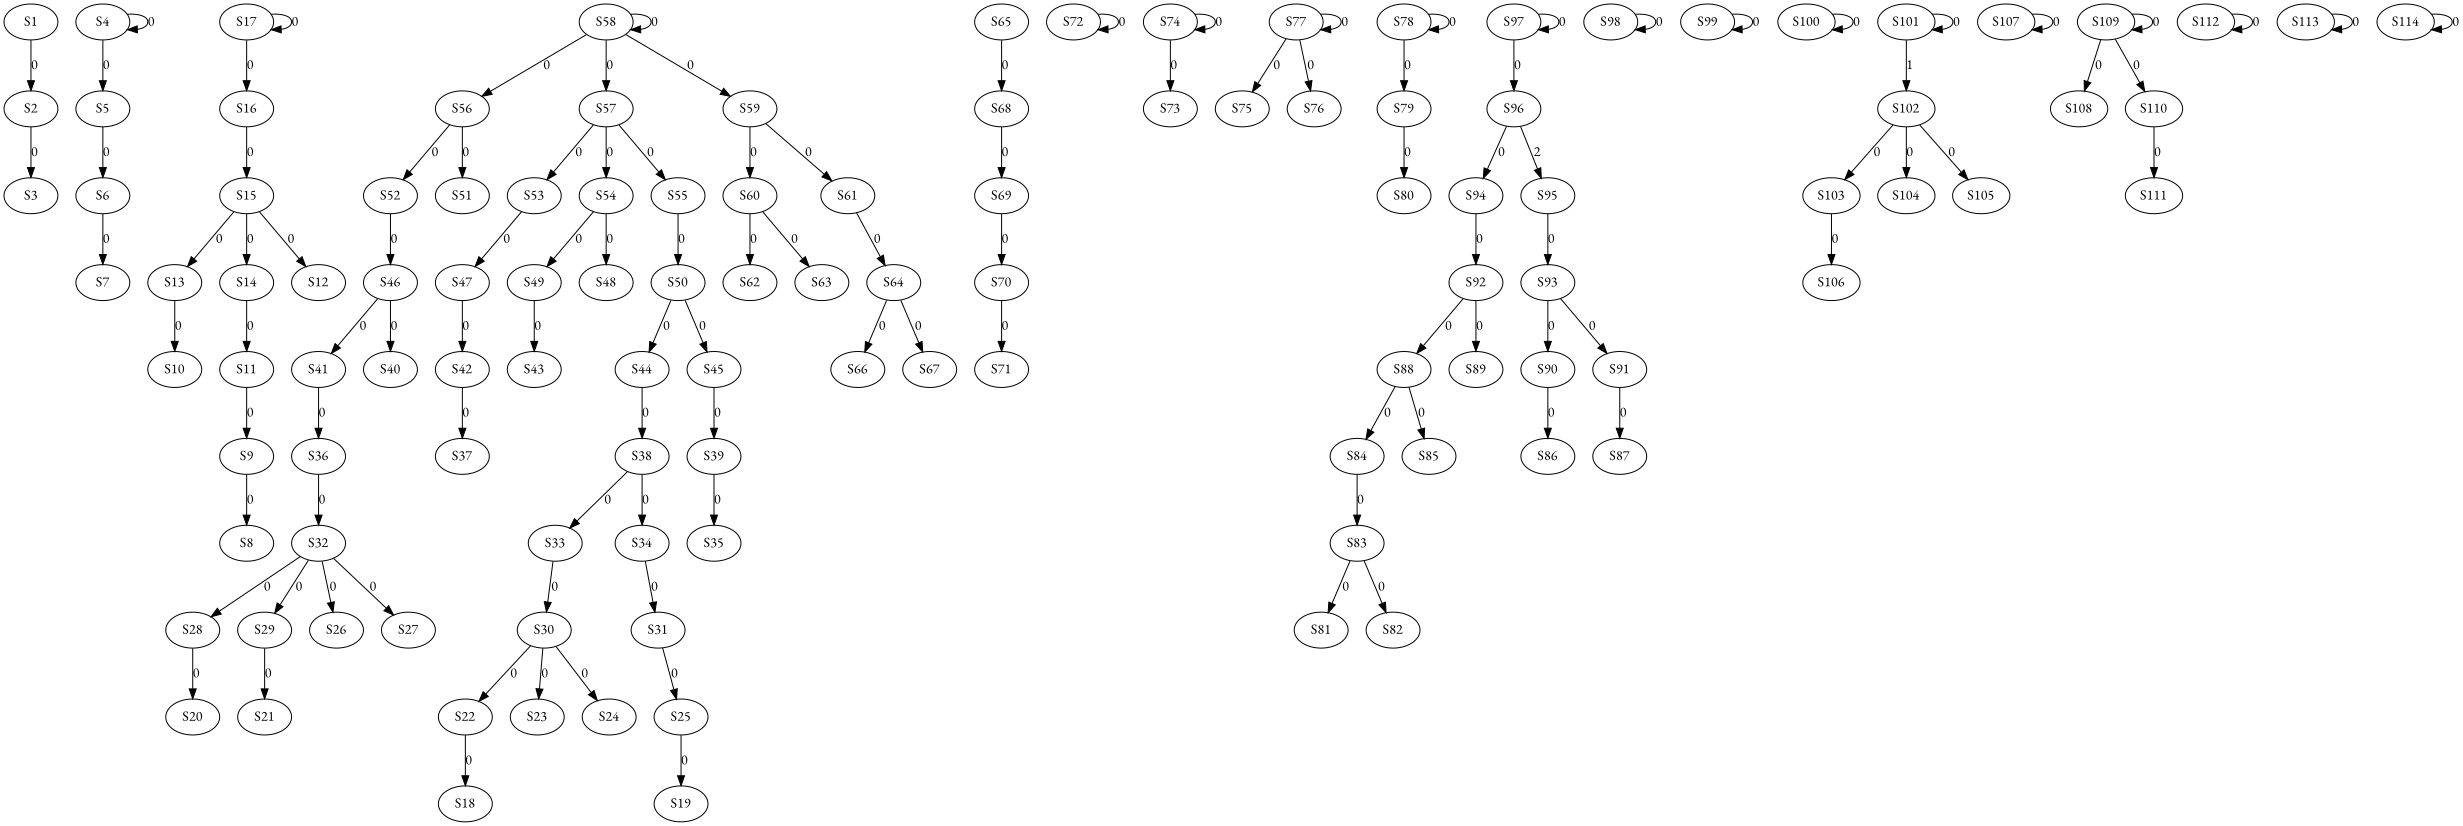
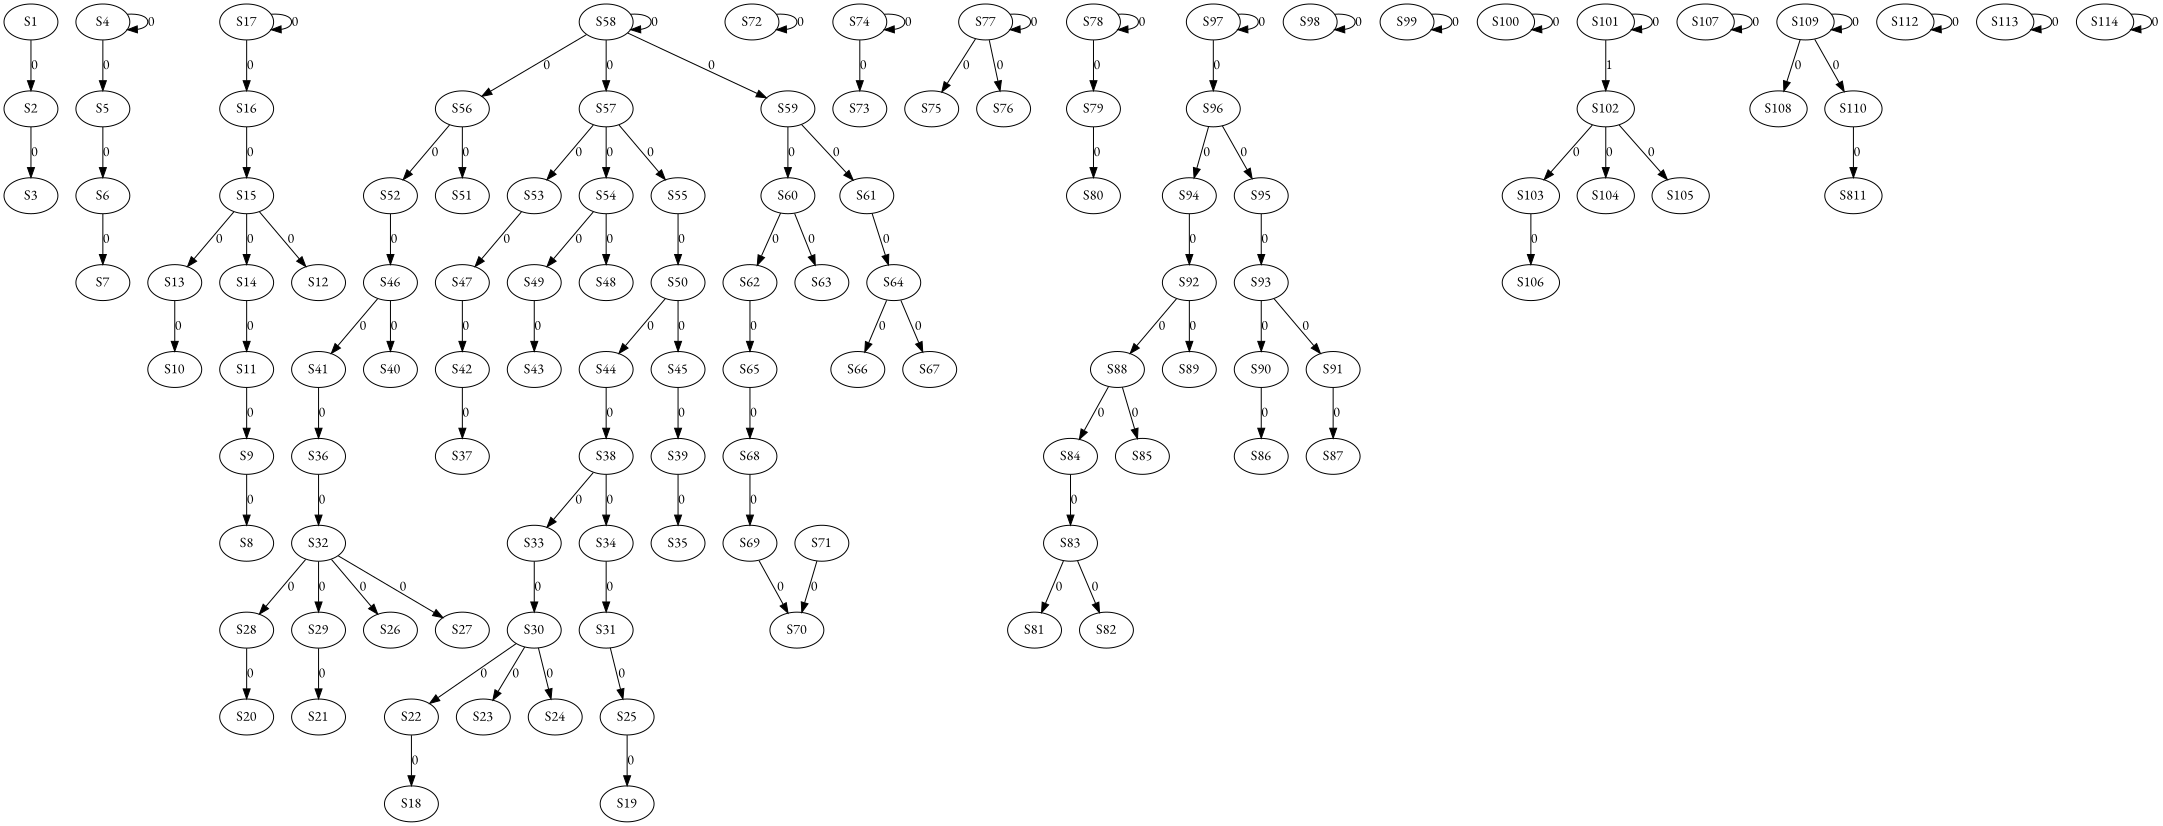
edge "S96" -> "S95": label "2" -> "0"
node "S111": label "S111" -> "S811"
edge "S62" -> "S65": added, label "0"
edge "S70" -> "S71": reversed
